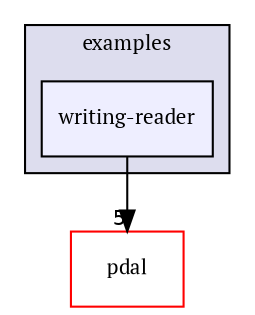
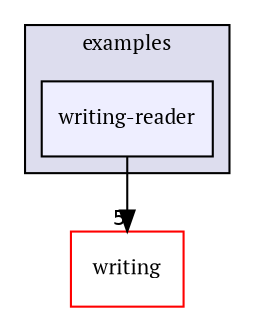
node "pdal": label "pdal" -> "writing"
